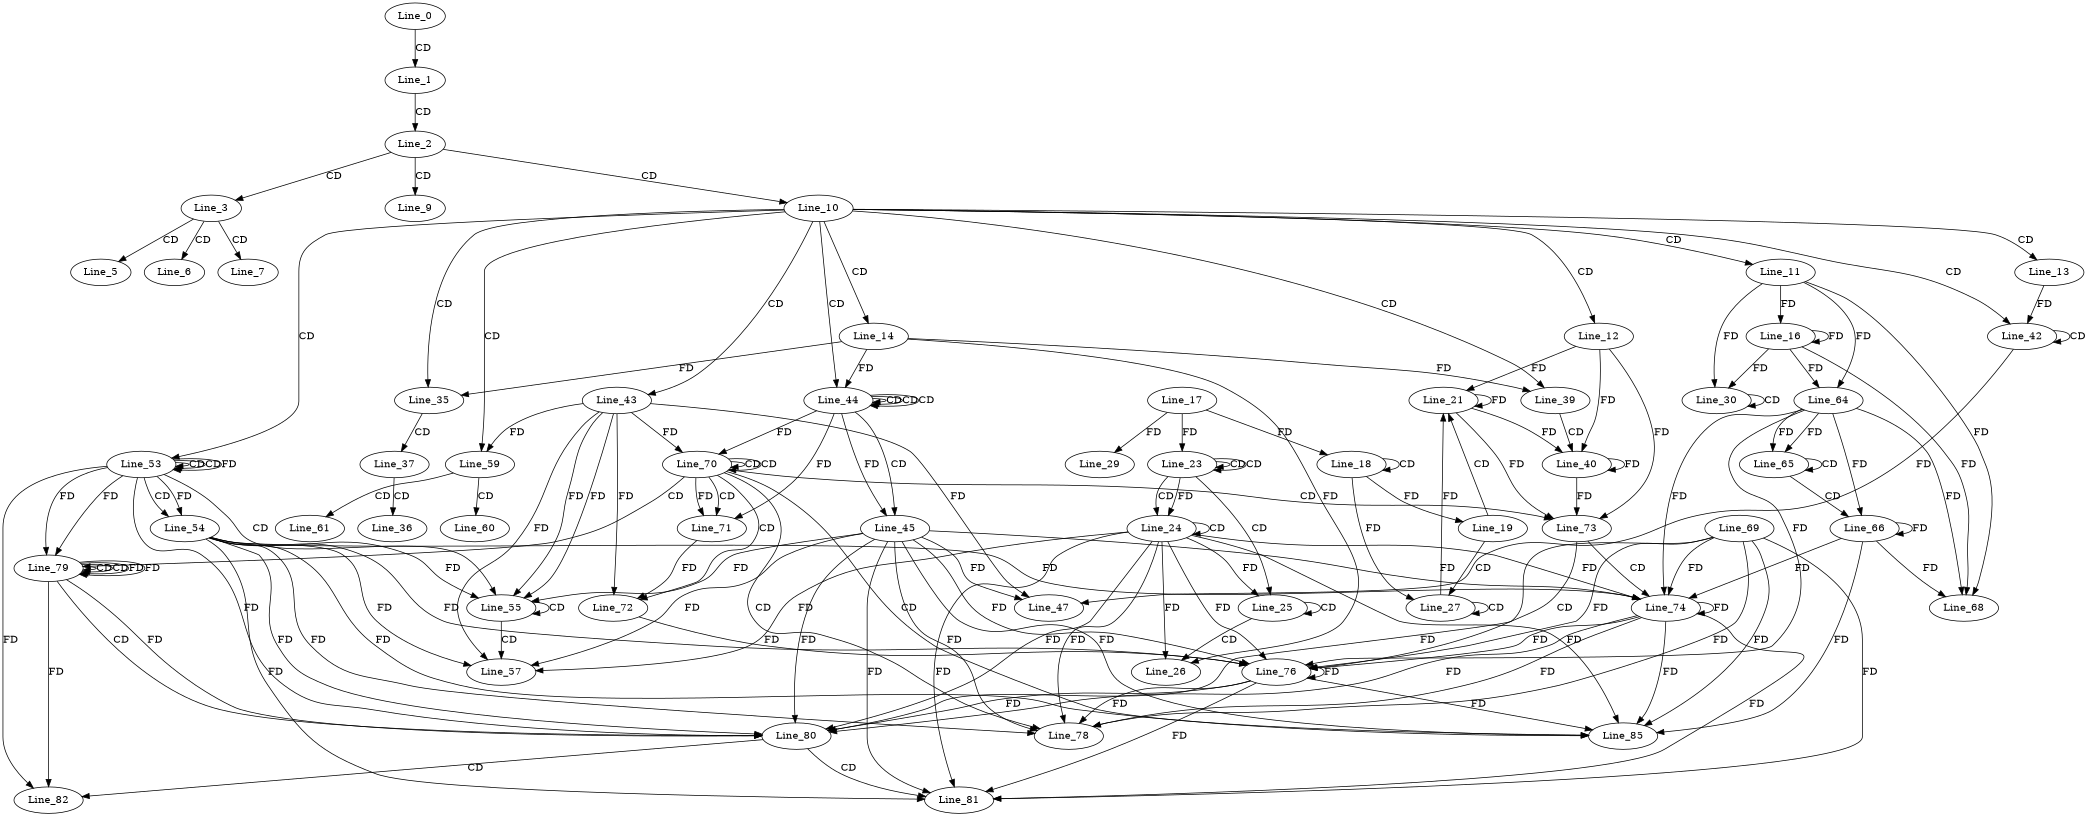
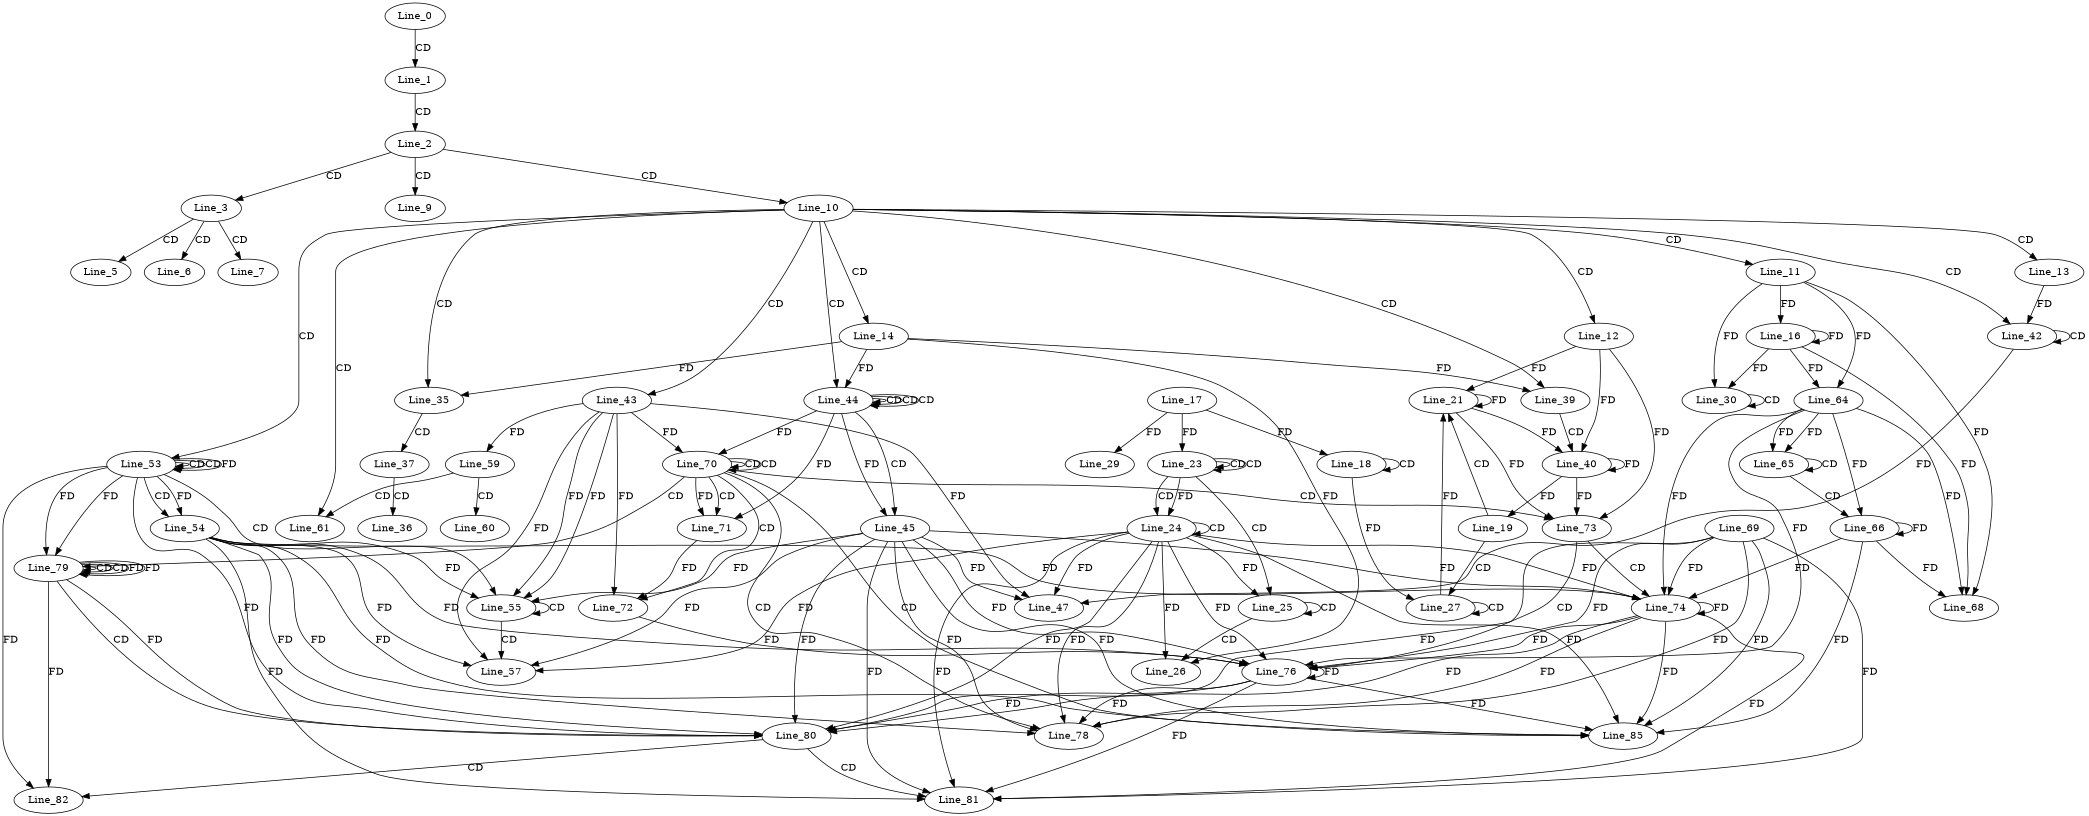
edge "Line_10" -> "Line_59": now "Line_10" -> "Line_61"
edge "Line_18" -> "Line_19": now "Line_40" -> "Line_19"
edge "Line_24" -> "Line_47": added, label "FD"
